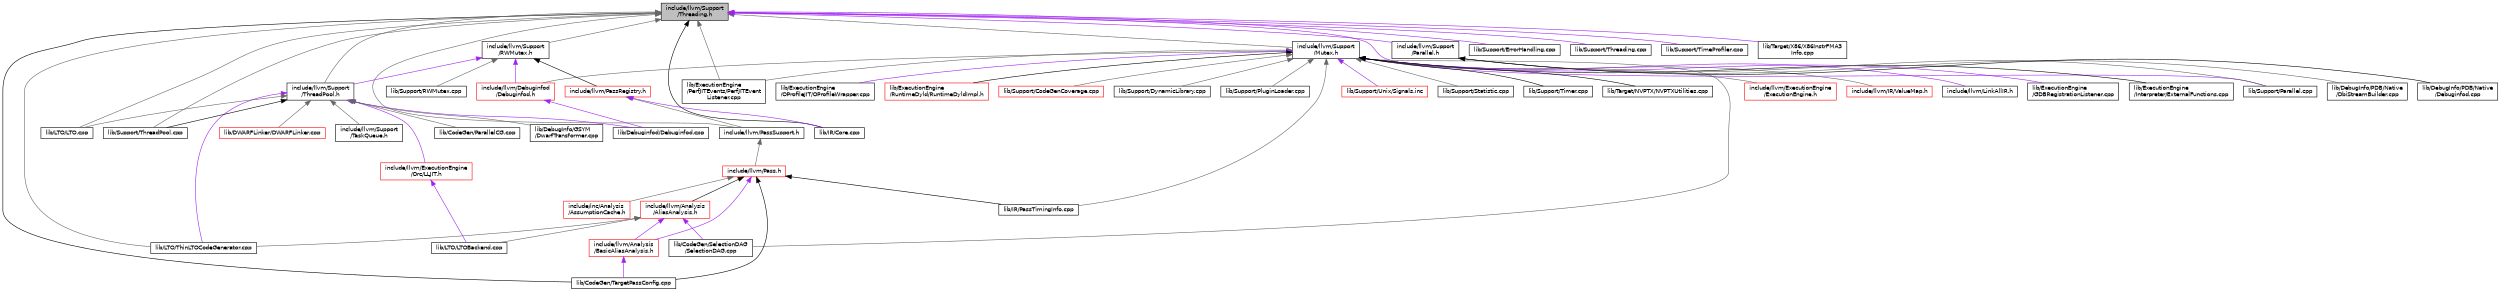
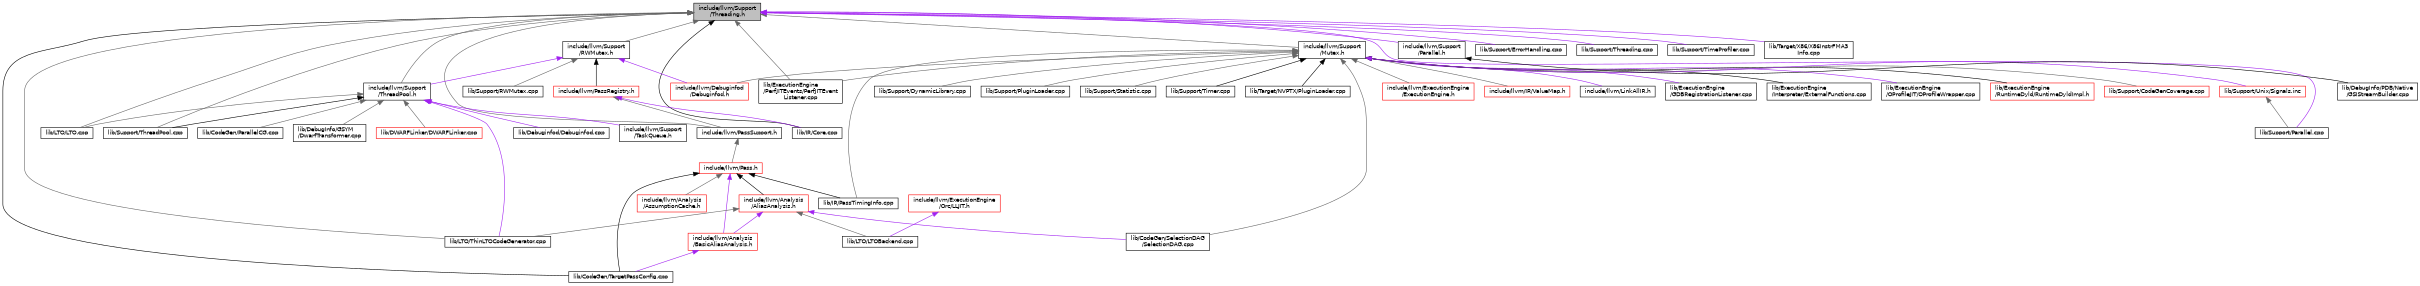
edge "lib/Support/Parallel.cpp" -> "include/llvm/Support /Parallel.h": now "lib/Support/Parallel.cpp" -> "lib/Support/Unix/Signals.inc"
node "lib/Target/NVPTX/NVPTXUtilities.cpp": label "lib/Target/NVPTX/NVPTXUtilities.cpp" -> "lib/Target/NVPTX/PluginLoader.cpp"
node "lib/DebugInfo/PDB/Native /DbiStreamBuilder.cpp": removed
node "lib/DebugInfo/PDB/Native /Debuginfod.cpp": label "lib/DebugInfo/PDB/Native /Debuginfod.cpp" -> "lib/DebugInfo/PDB/Native /GSIStreamBuilder.cpp"
edge "include/llvm/Support /TaskQueue.h" -> "include/llvm/Support /ThreadPool.h": color gray40 -> purple
edge "lib/Debuginfod/Debuginfod.cpp" -> "include/llvm/Debuginfod /Debuginfod.h": removed
edge "include/llvm/ExecutionEngine /Orc/LLJIT.h" -> "include/llvm/Support /ThreadPool.h": removed
node "include/inc/Analysis /AssumptionCache.h": label "include/inc/Analysis /AssumptionCache.h" -> "include/llvm/Analysis /AssumptionCache.h"
